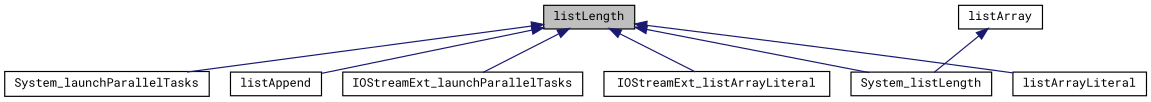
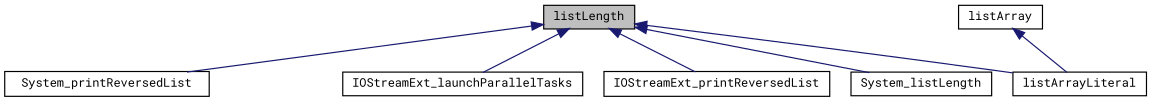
edge "System_listLength" -> "listArray": now "listArrayLiteral" -> "listArray"
node "System_launchParallelTasks": label "System_launchParallelTasks" -> "System_printReversedList"
node "listAppend": removed
node "IOStreamExt_listArrayLiteral": label "IOStreamExt_listArrayLiteral" -> "IOStreamExt_printReversedList"
